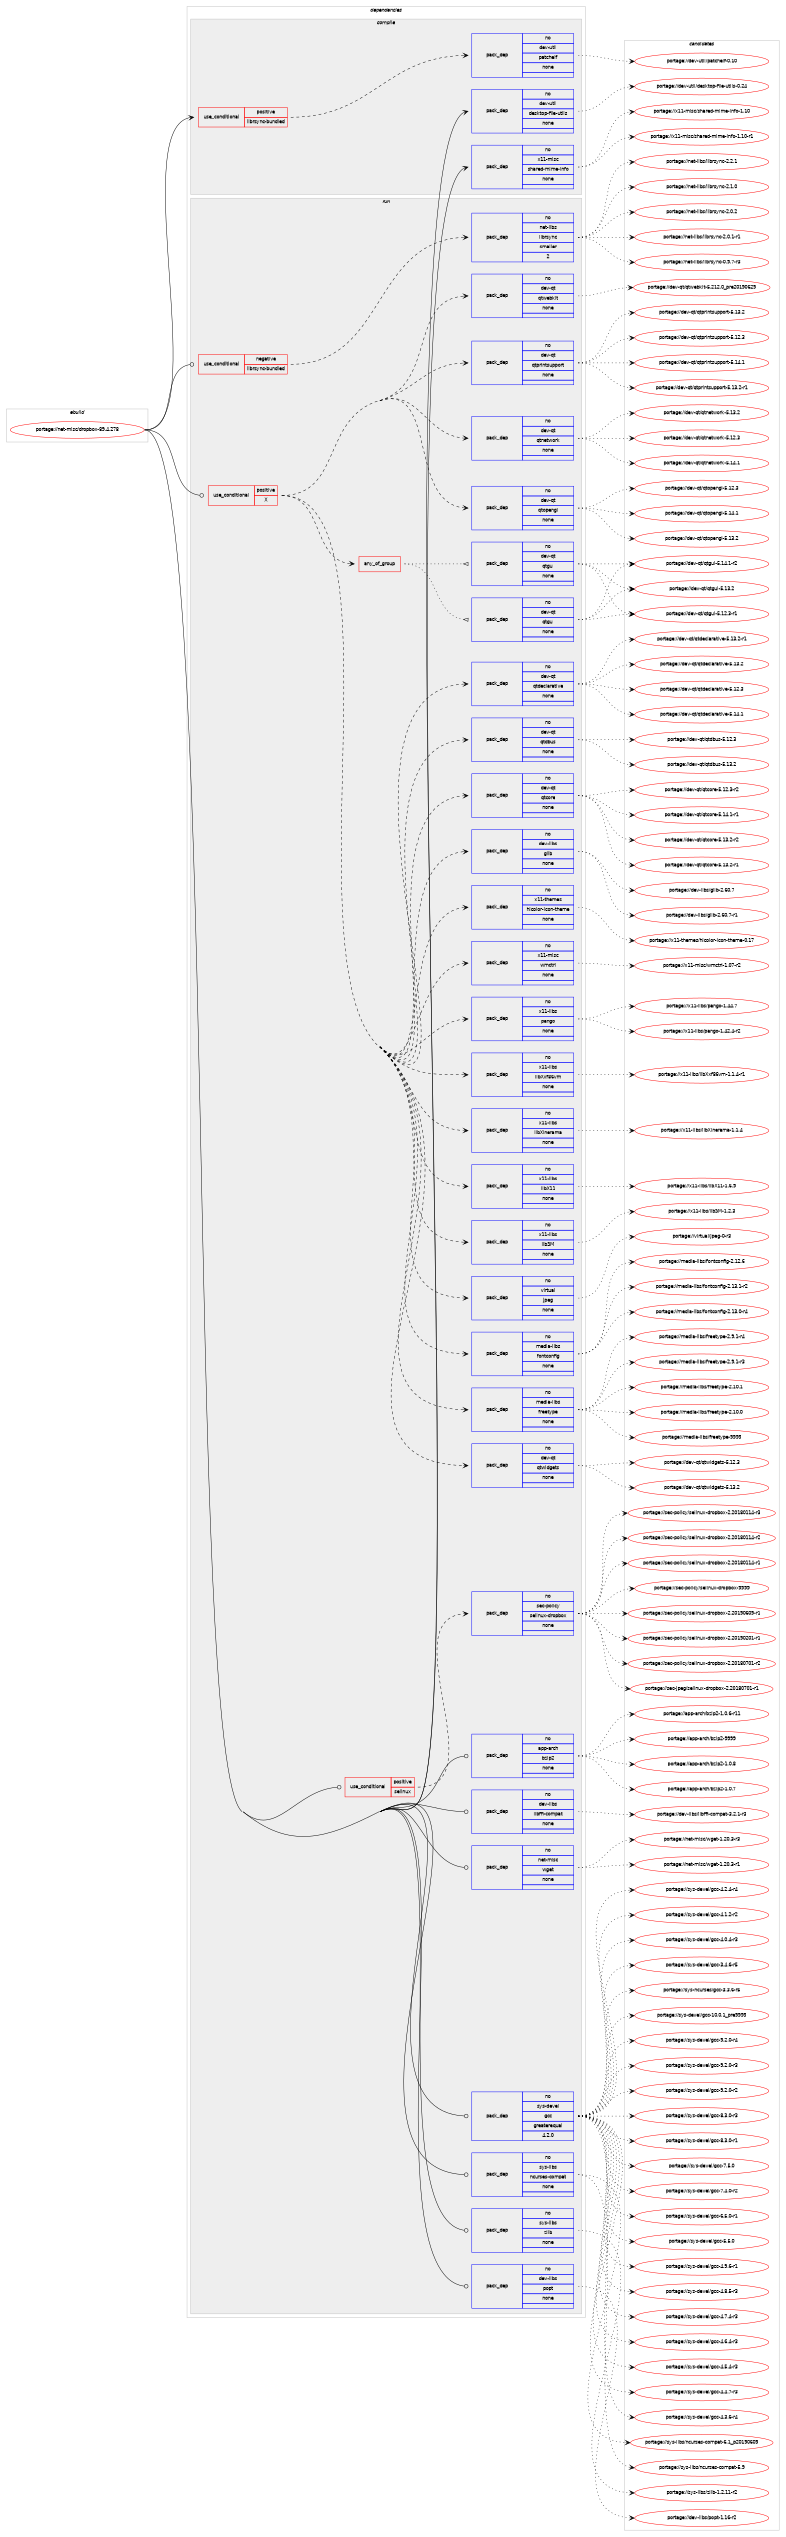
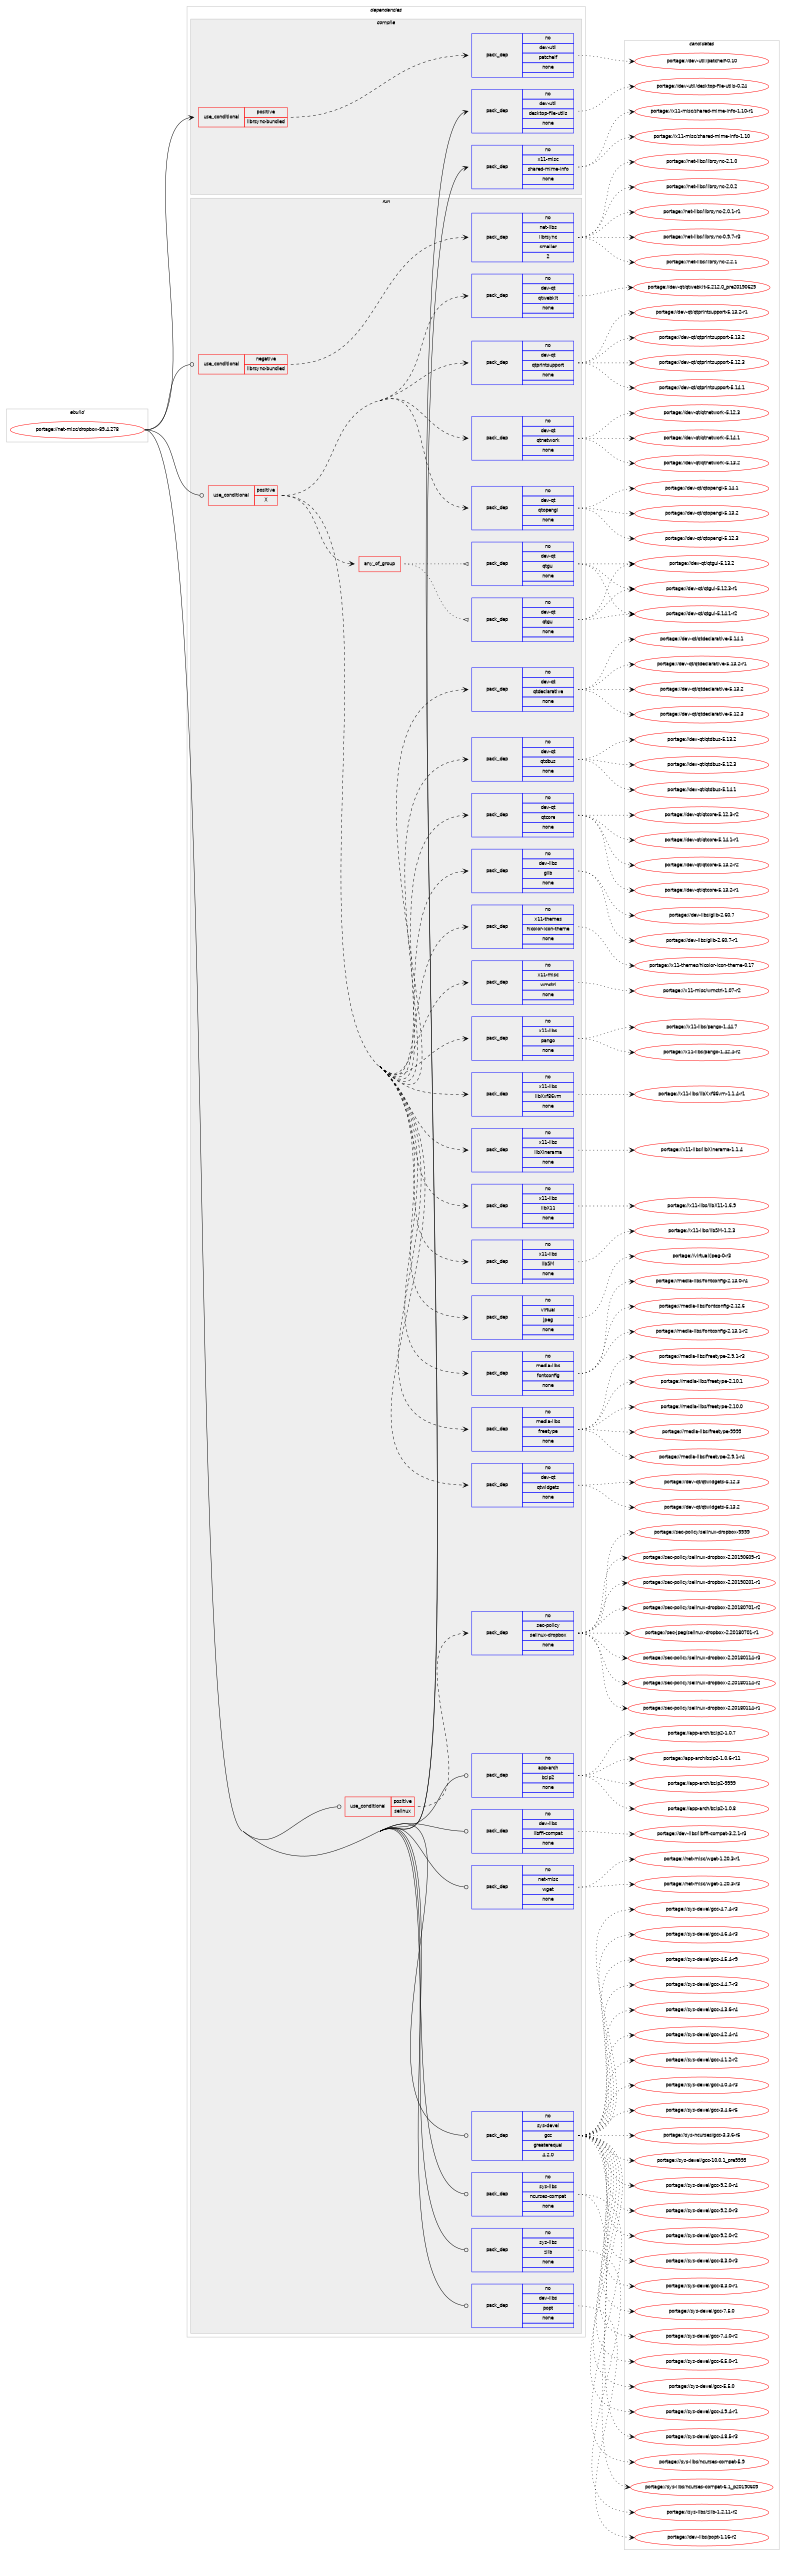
node "portage://dev-qt/qtdbus-5.14.1": added
node "portage://sys-devel/gcc-4.9.6-r1": label "portage://sys-devel/gcc-4.9.6-r1" -> "portage://sys-devel/gcc-4.9.4-r1"
node "portage://sys-devel/gcc-4.5.4-r3": label "portage://sys-devel/gcc-4.5.4-r3" -> "portage://sys-devel/gcc-4.5.4-r9"
